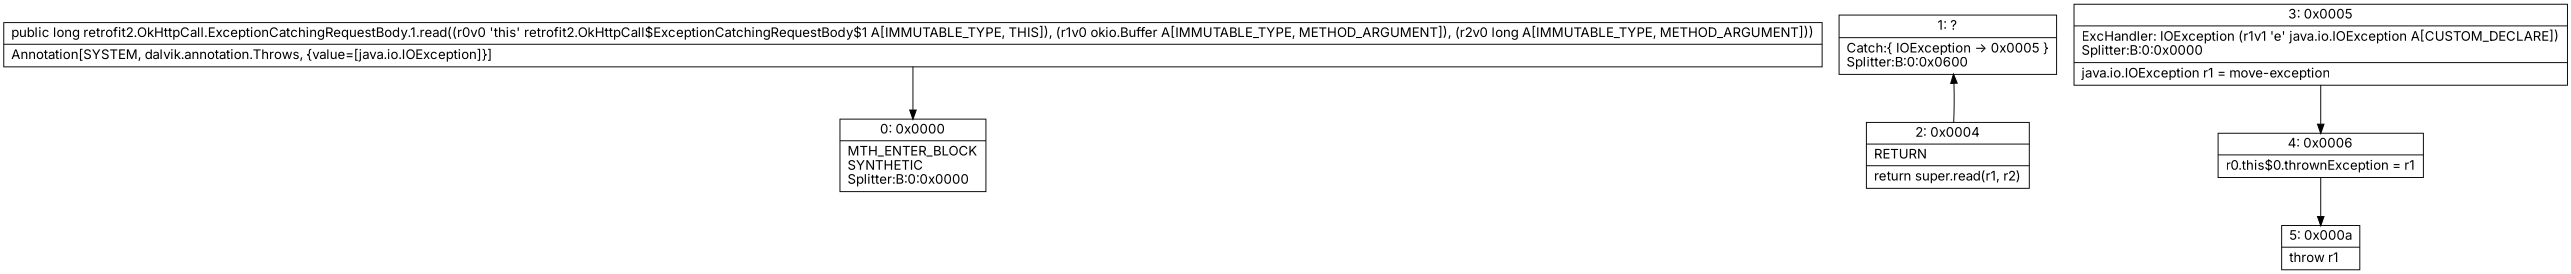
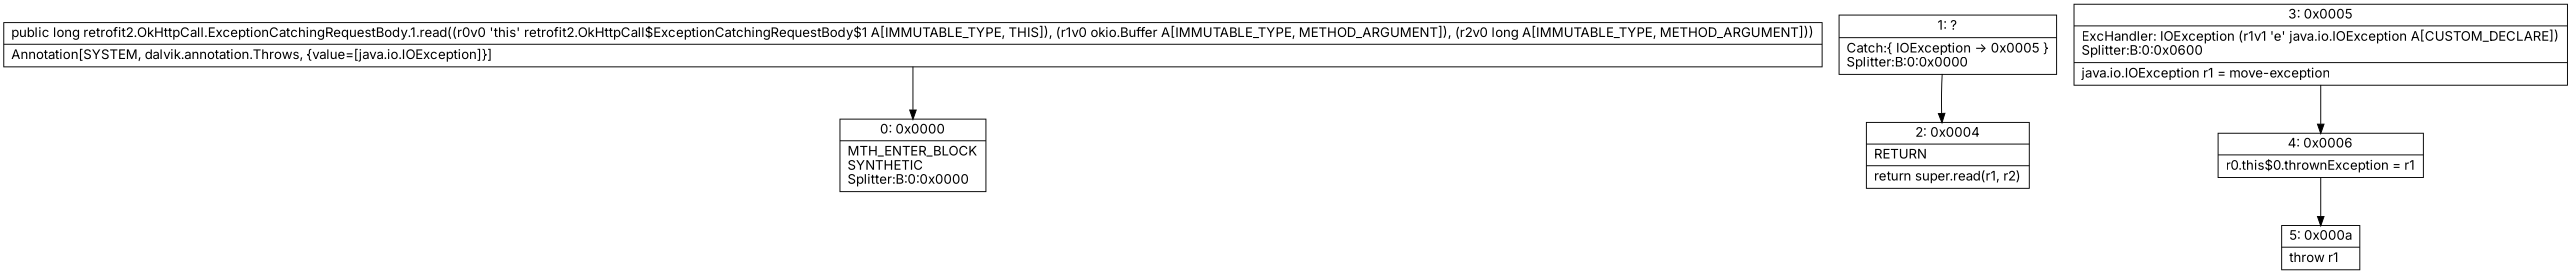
node "3: 0x0005": text "Splitter:B:0:0x0000" -> "Splitter:B:0:0x0600"
node "1: ?": text "Splitter:B:0:0x0600" -> "Splitter:B:0:0x0000"
edge "2: 0x0004" -> "1: ?": reversed
